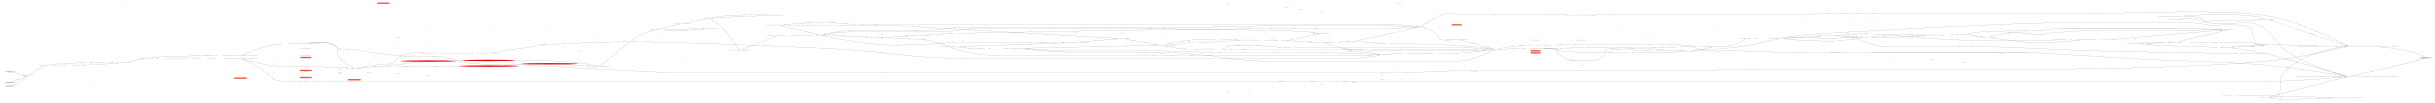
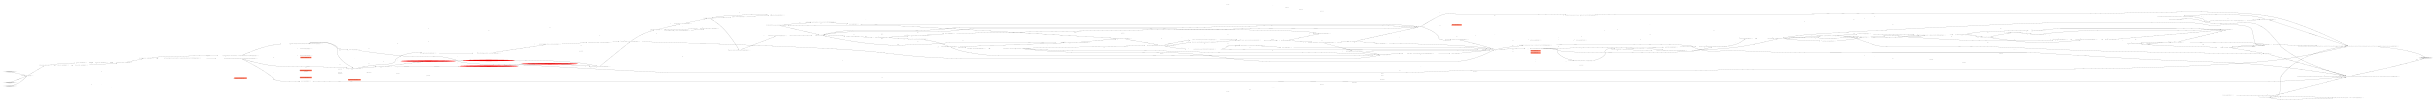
node "File weblogicJarFile@@@2@@@['0', '0', '1']": removed
